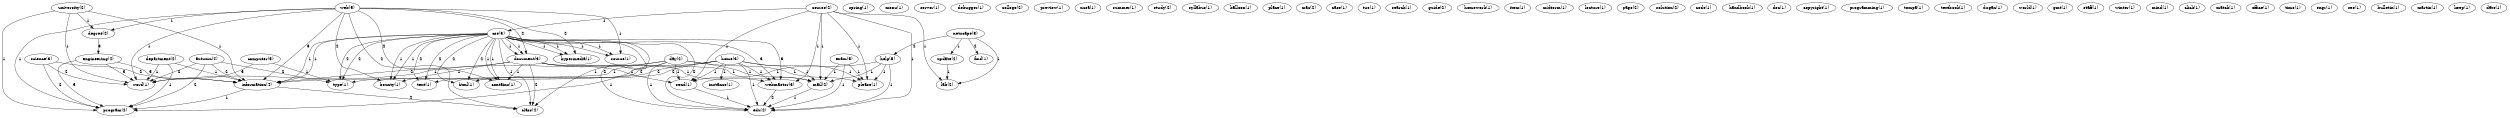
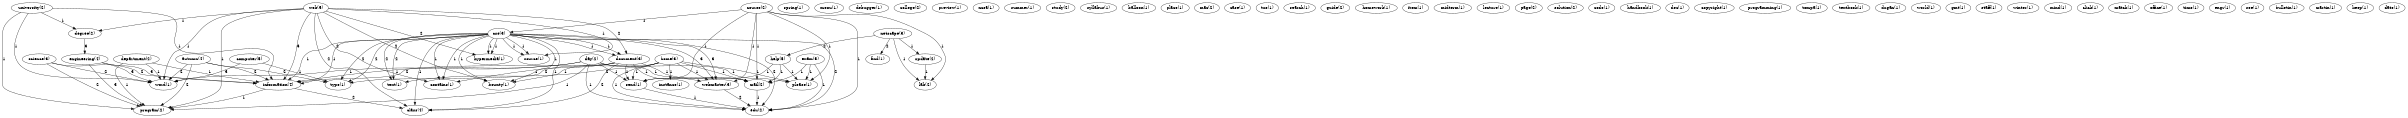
node "server(1)": removed
node "html(1)": removed
edge "help(5)" -> "edu(2)": removed, label "1"
